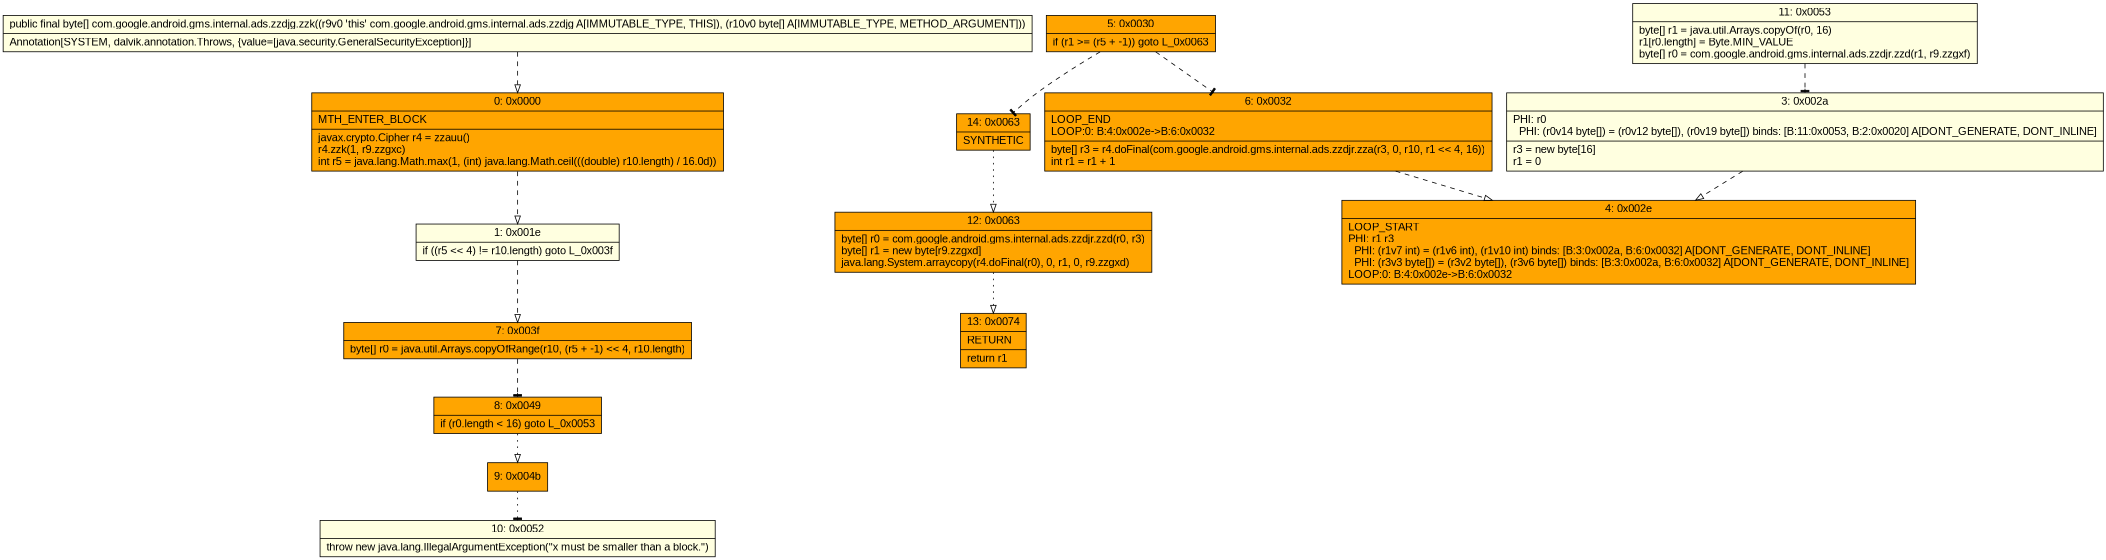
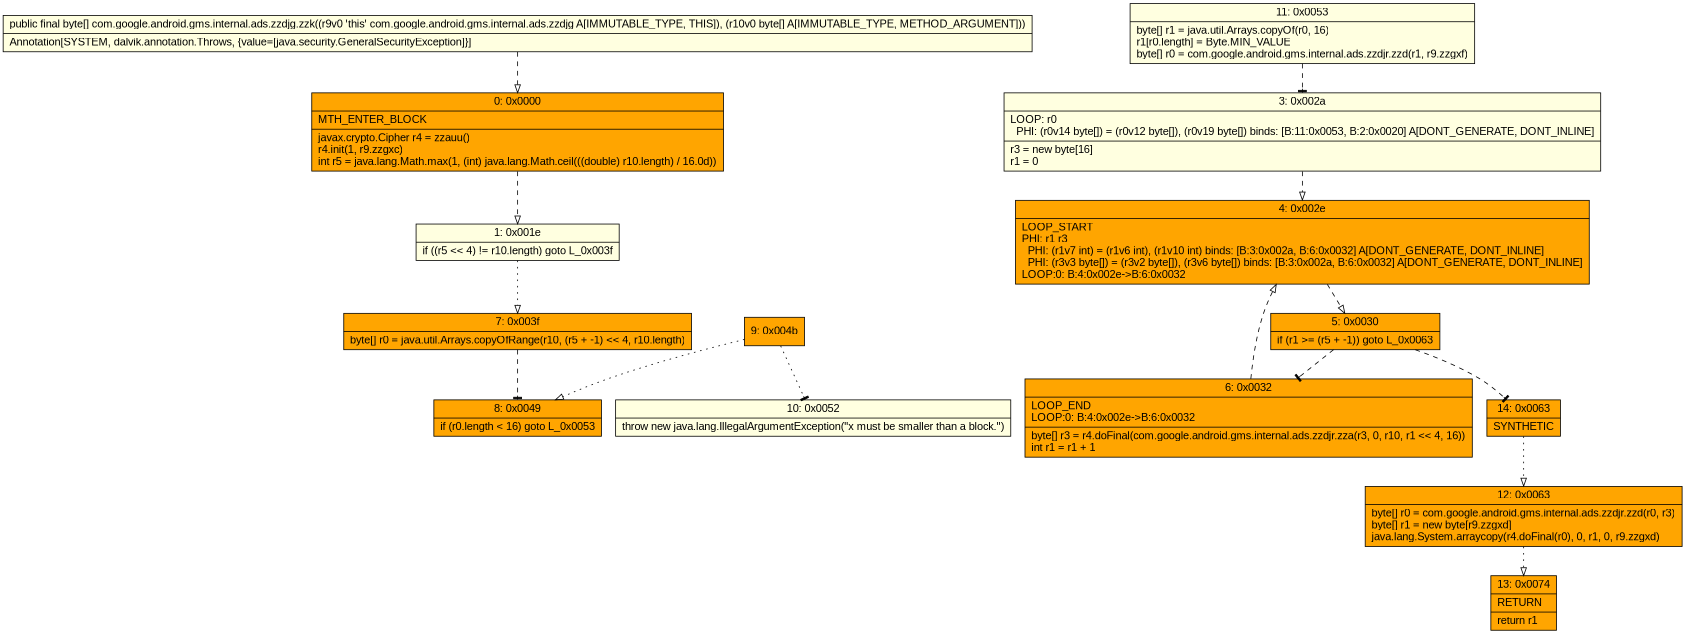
node "3: 0x002a": text "PHI: r0" -> "LOOP: r0"
node "0: 0x0000": text "r4.zzk(1, r9.zzgxc)" -> "r4.init(1, r9.zzgxc)"
edge "1: 0x001e" -> "7: 0x003f": style dashed -> dotted
edge "4: 0x002e" -> "5: 0x0030": added
edge "8: 0x0049" -> "9: 0x004b": reversed
